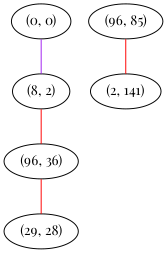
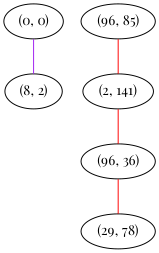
edge "(8, 2)" -- "(96, 36)": now "(2, 141)" -- "(96, 36)"
node "(29, 28)": label "(29, 28)" -> "(29, 78)"
